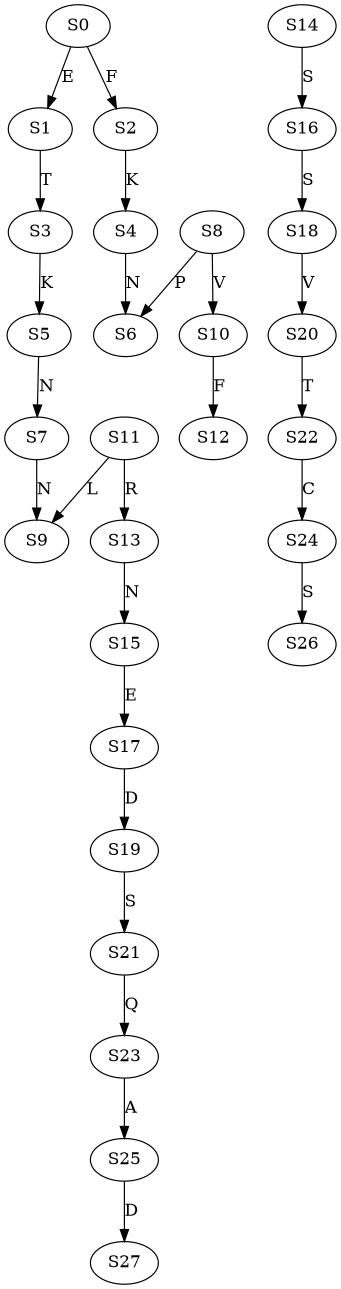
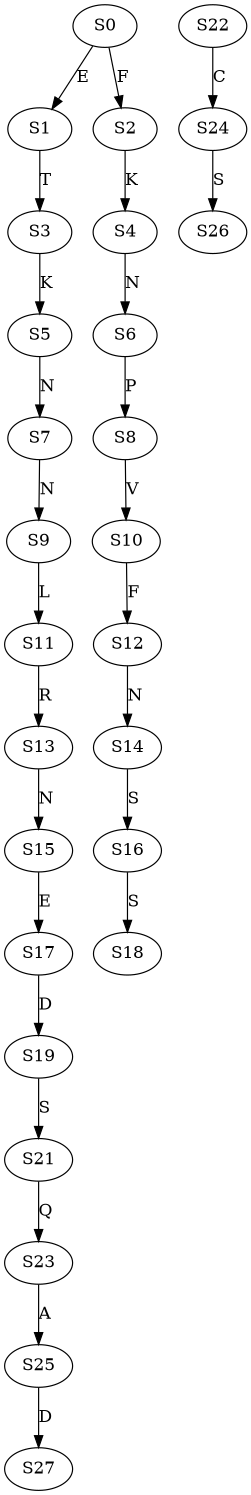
edge "S8" -> "S6": reversed
node "S20": removed
edge "S11" -> "S9": reversed
edge "S12" -> "S14": added, label "N"
